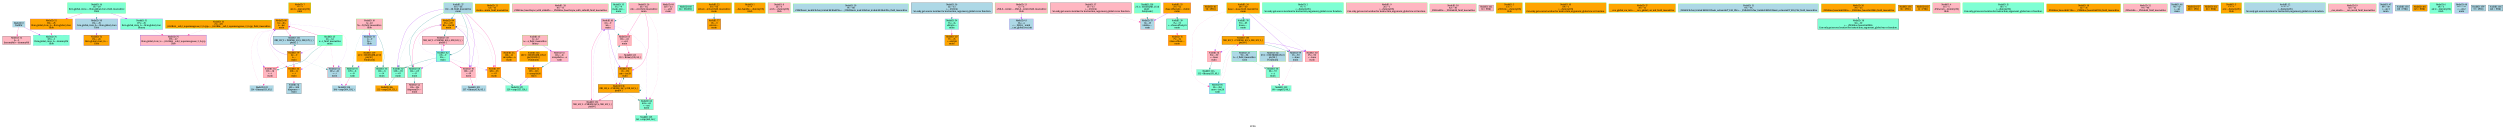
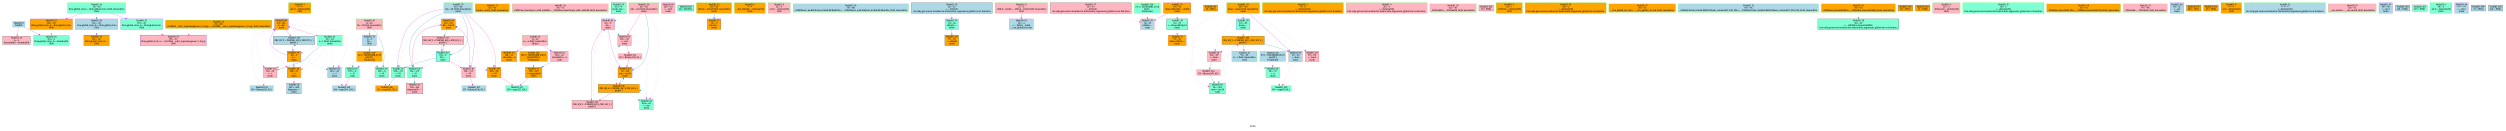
node "NodeID: 2": fillcolor aquamarine -> orange
node "NodeID: 165": fillcolor orange -> aquamarine
edge "NodeID: 27" -> "NodeID: 84": removed
node "NodeID: 51": text "Binary" -> "Glob"
edge "NodeID: 25" -> "NodeID: 80": reversed
edge "NodeID: 26" -> "NodeID: 83": color deeppink -> teal
edge "NodeID: 130" -> "NodeID: 60": now "NodeID: 130" -> "NodeID: 23"
node "NodeID: 124": fillcolor aquamarine -> lightpink
edge "NodeID: 124" -> "NodeID: 85": added
edge "NodeID: 69" -> "NodeID: 127": color teal -> deeppink
node "NodeID: 125": removed
